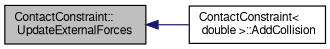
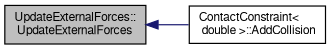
node "ContactConstraint:: UpdateExternalForces": label "ContactConstraint:: UpdateExternalForces" -> "UpdateExternalForces:: UpdateExternalForces"
